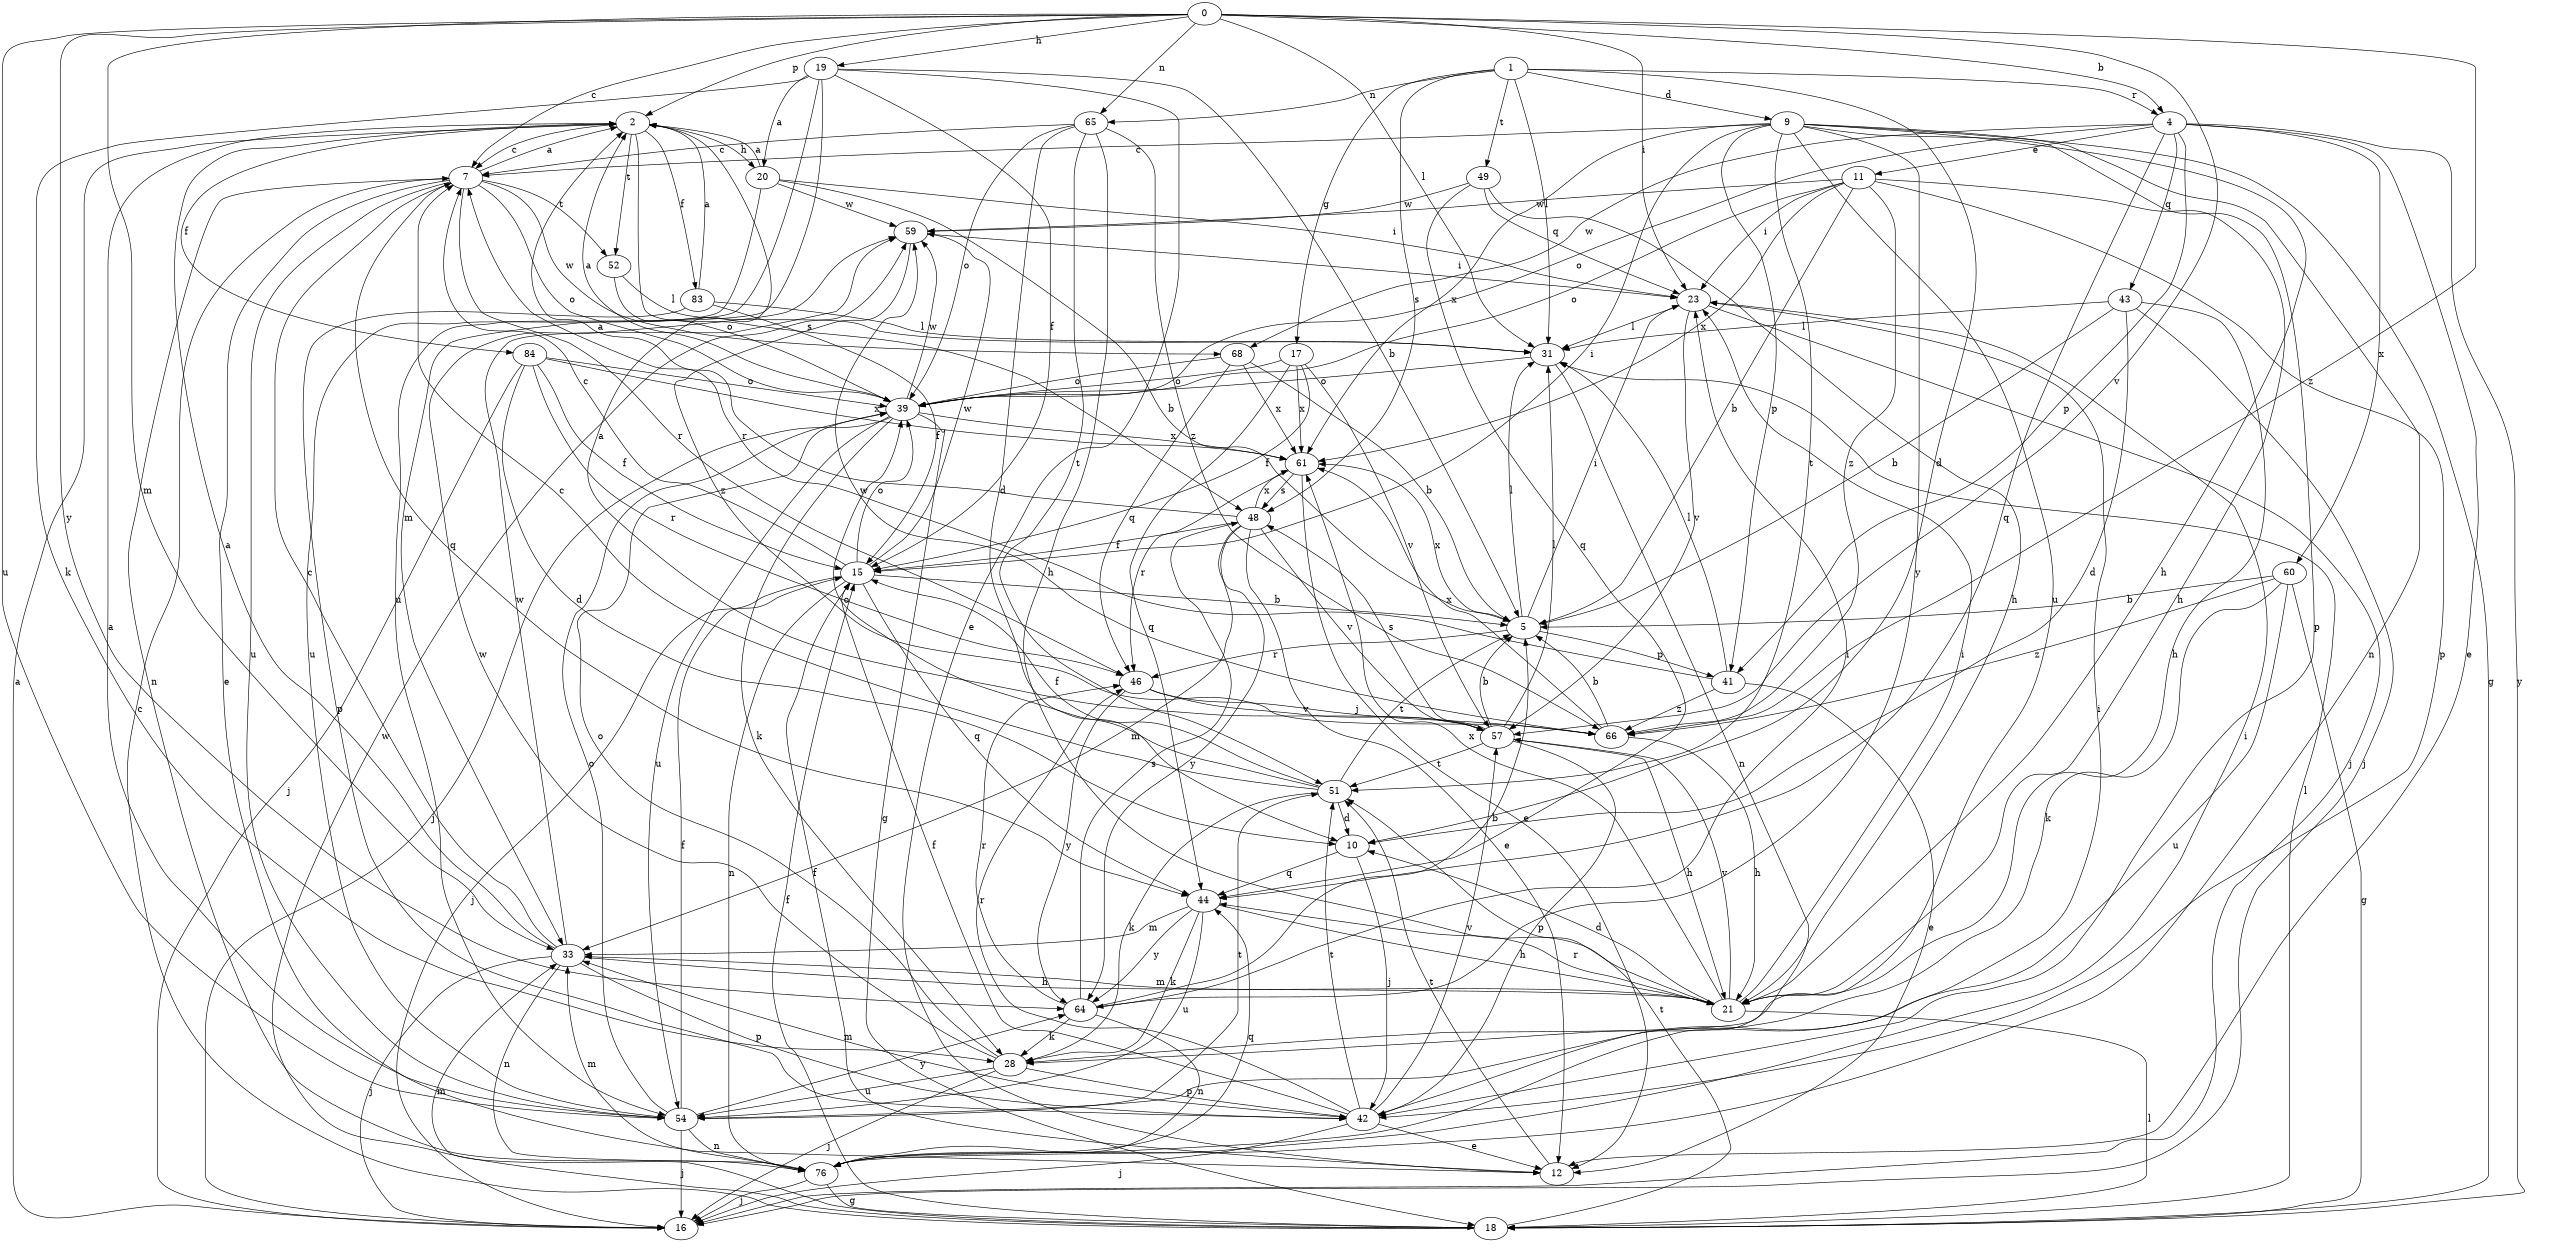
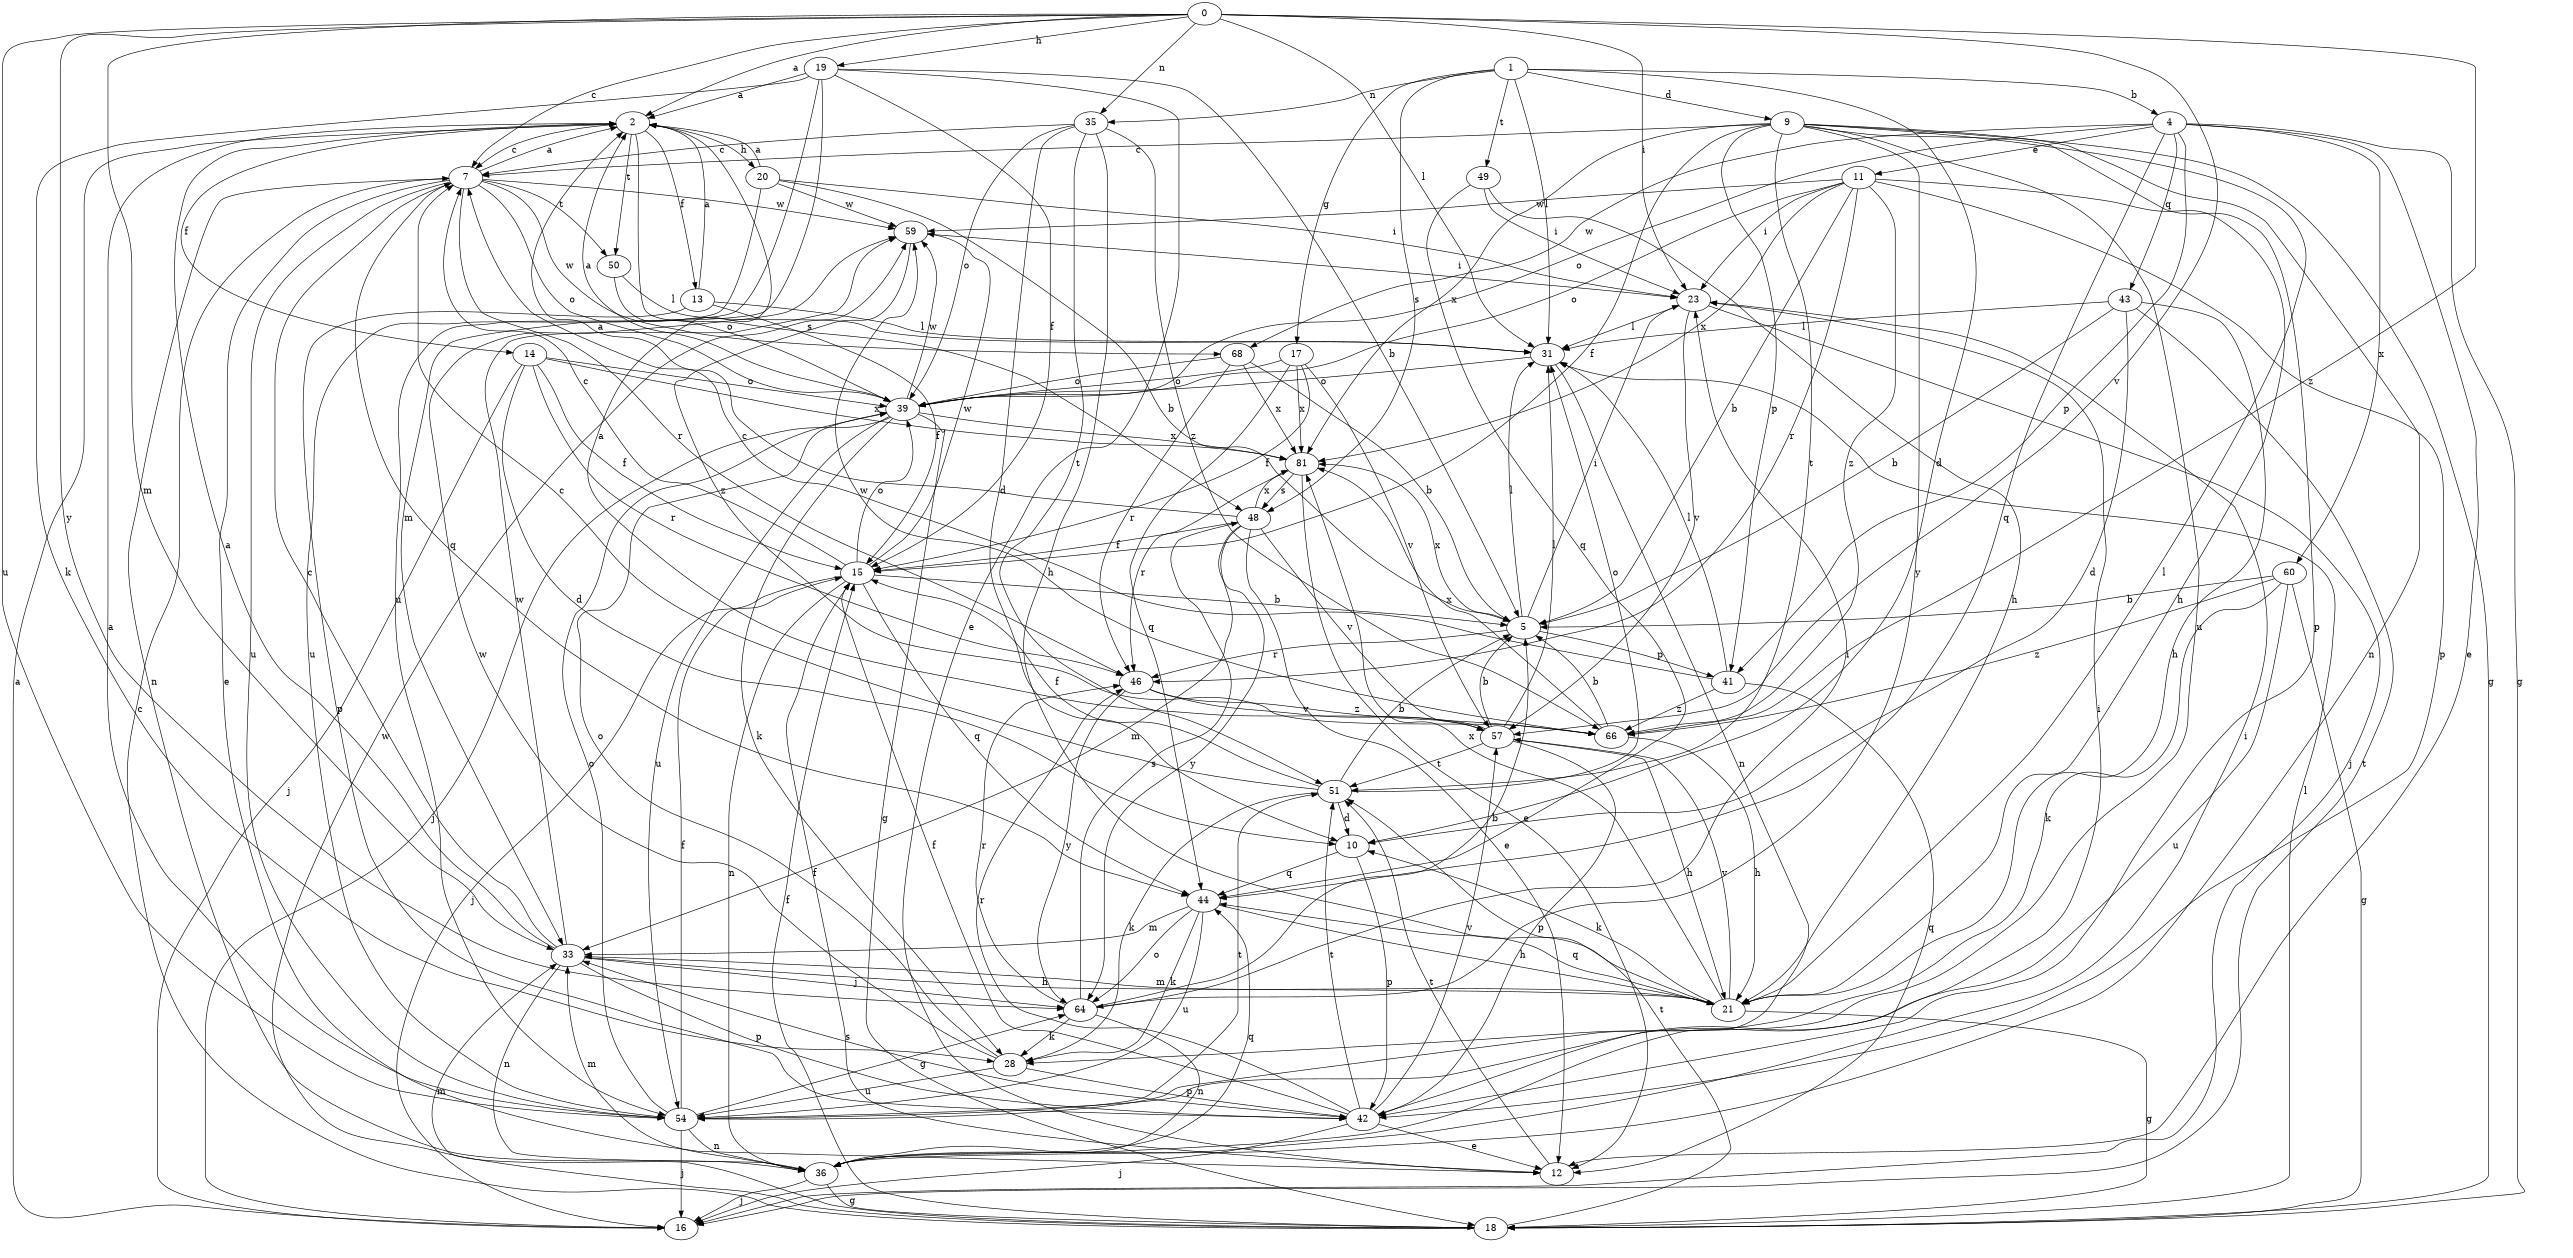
edge "0" -> "4": removed, label "b"
edge "0" -> "2": label "p" -> "a"
edge "1" -> "4": label "r" -> "b"
edge "19" -> "20": now "19" -> "2"
node "65": label "65" -> "35"
edge "49" -> "59": now "7" -> "59"
edge "49" -> "23": label "q" -> "i"
node "52": label "52" -> "50"
node "83": label "83" -> "13"
node "84": label "84" -> "14"
edge "9" -> "15": label "i" -> "f"
edge "41" -> "7": label "r" -> "c"
node "61": label "61" -> "81"
edge "68" -> "46": label "q" -> "r"
edge "9" -> "21": label "h" -> "l"
edge "11" -> "46": added, label "r"
edge "57" -> "48": removed, label "s"
edge "21" -> "23": removed, label "i"
edge "4" -> "18": label "y" -> "g"
edge "51" -> "39": now "51" -> "31"
edge "46" -> "66": label "j" -> "z"
edge "51" -> "5": label "t" -> "b"
edge "43" -> "16": label "j" -> "t"
edge "21" -> "10": label "d" -> "k"
edge "41" -> "12": label "e" -> "q"
edge "44" -> "64": label "y" -> "o"
edge "21" -> "44": label "r" -> "q"
edge "9" -> "28": now "9" -> "54"
edge "10" -> "42": label "j" -> "p"
edge "42" -> "33": label "m" -> "s"
edge "54" -> "64": label "y" -> "g"
edge "21" -> "18": label "l" -> "g"
edge "28" -> "16": removed, label "j"
edge "33" -> "16": now "33" -> "64"
node "76": label "76" -> "36"
